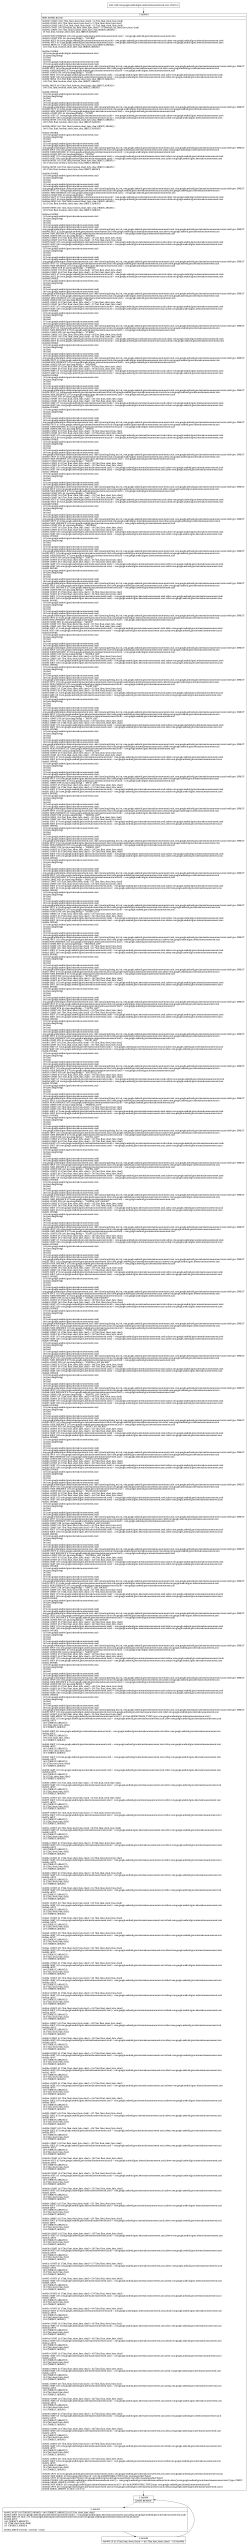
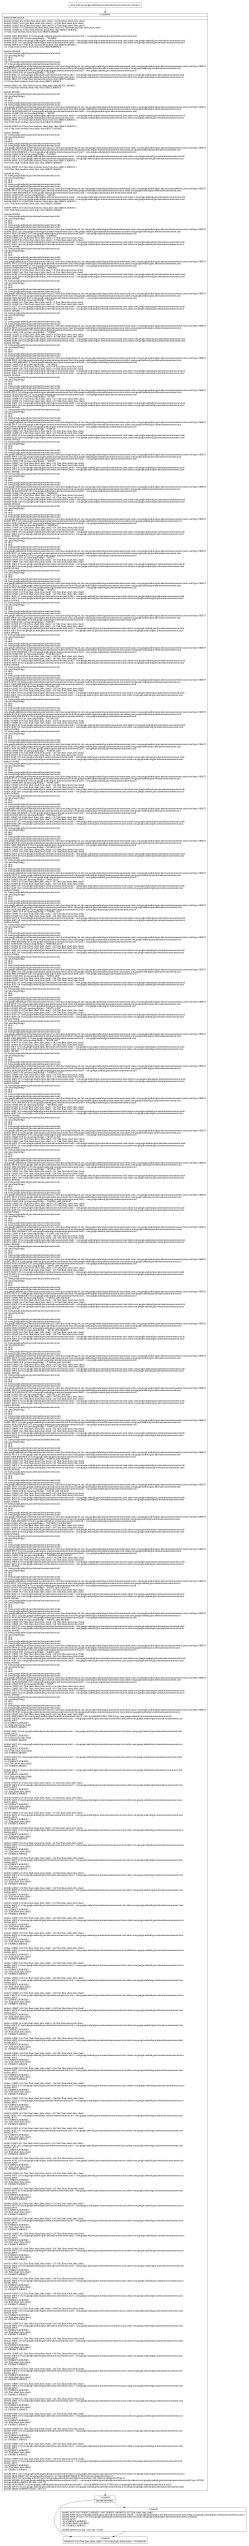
edge "1: 0x0490" -> "3: 0x049d": reversed
